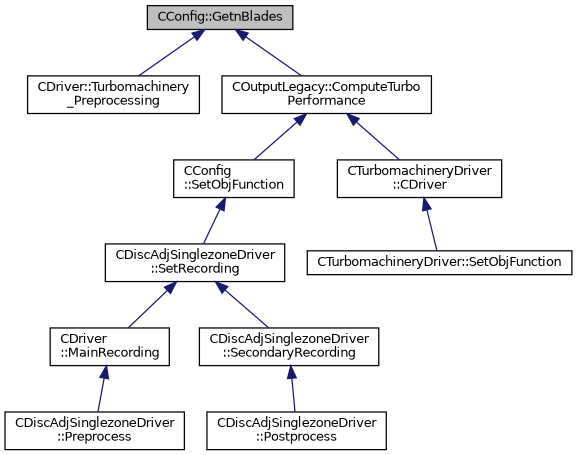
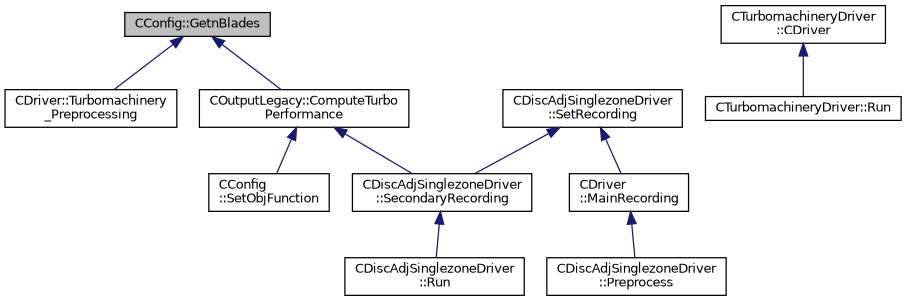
edge "CTurbomachineryDriver ::CDriver" -> "COutputLegacy::ComputeTurbo Performance": now "CDiscAdjSinglezoneDriver ::SecondaryRecording" -> "COutputLegacy::ComputeTurbo Performance"
edge "CDiscAdjSinglezoneDriver ::SetRecording" -> "CConfig ::SetObjFunction": removed
node "CTurbomachineryDriver::SetObjFunction": label "CTurbomachineryDriver::SetObjFunction" -> "CTurbomachineryDriver::Run"
node "CDiscAdjSinglezoneDriver ::Postprocess": label "CDiscAdjSinglezoneDriver ::Postprocess" -> "CDiscAdjSinglezoneDriver ::Run"
